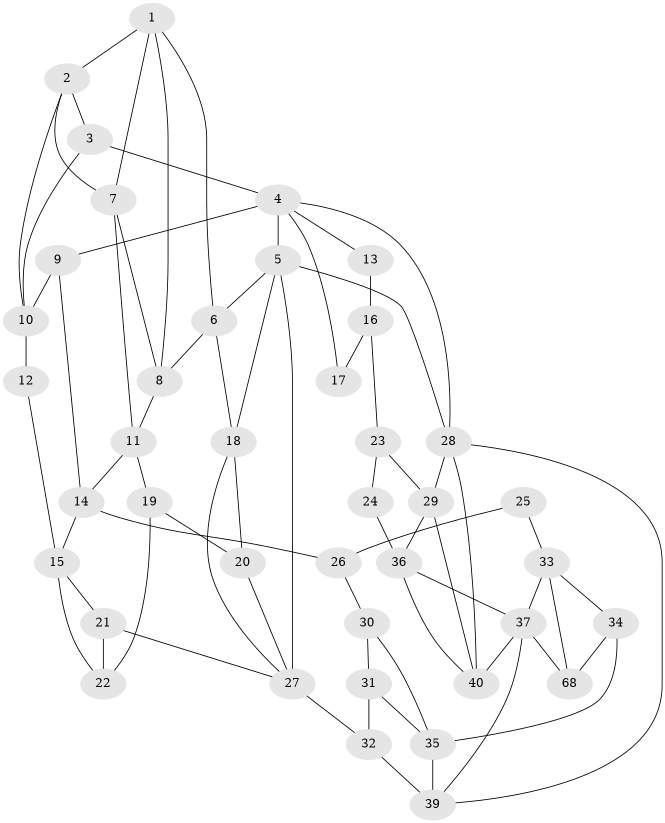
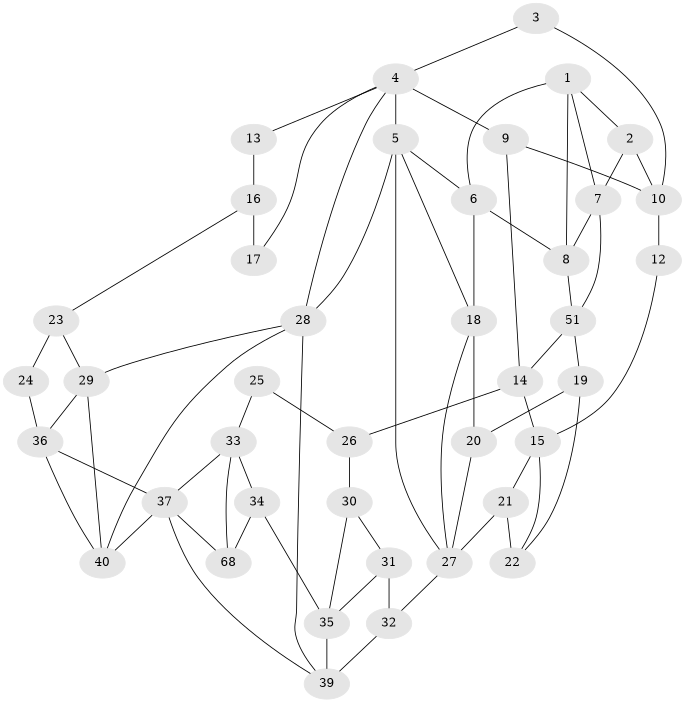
edge "2" -- "3": removed
node "11": label "11" -> "51"
